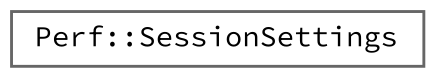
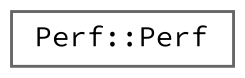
node "Perf::SessionSettings": label "Perf::SessionSettings" -> "Perf::Perf"
